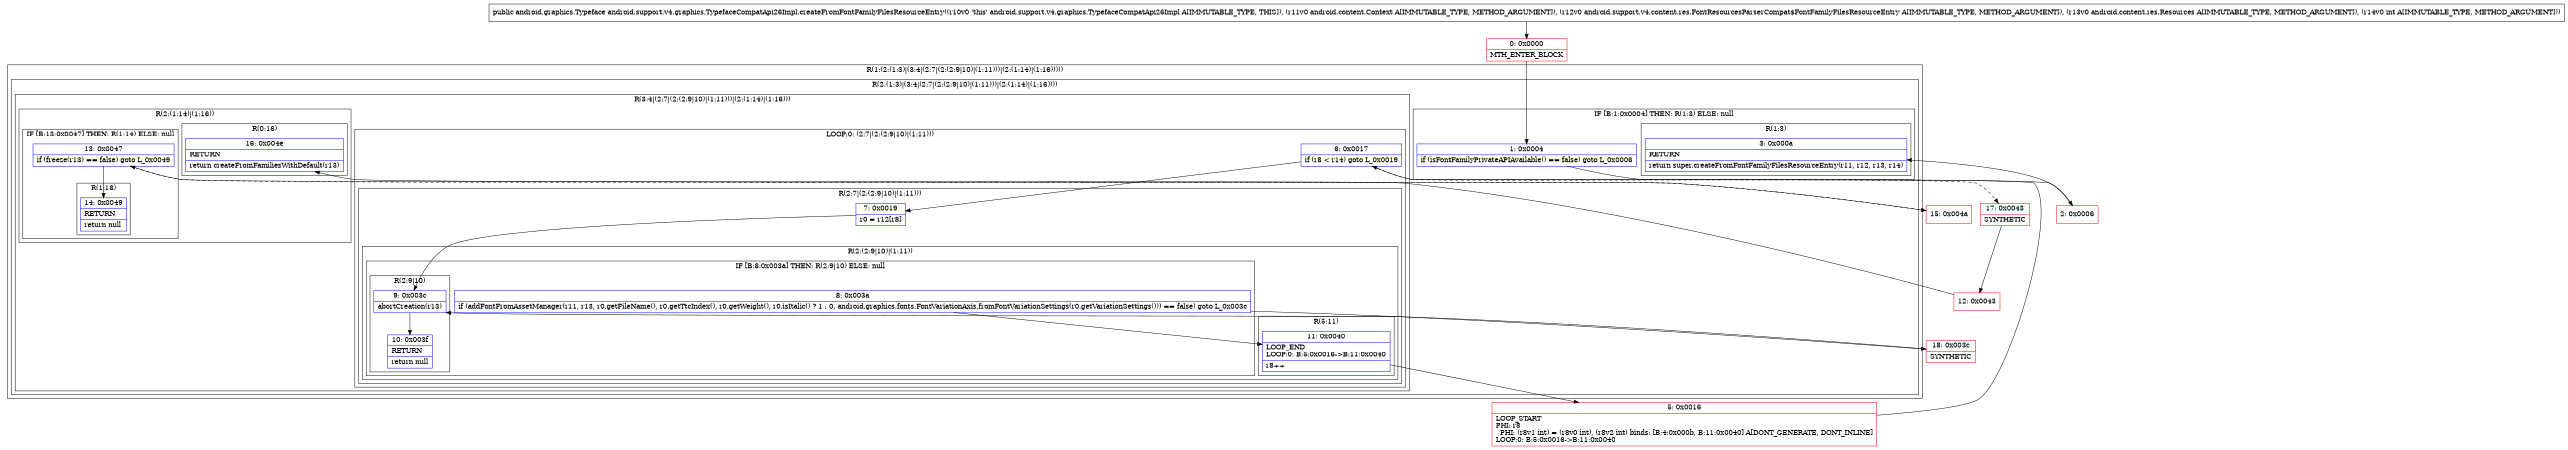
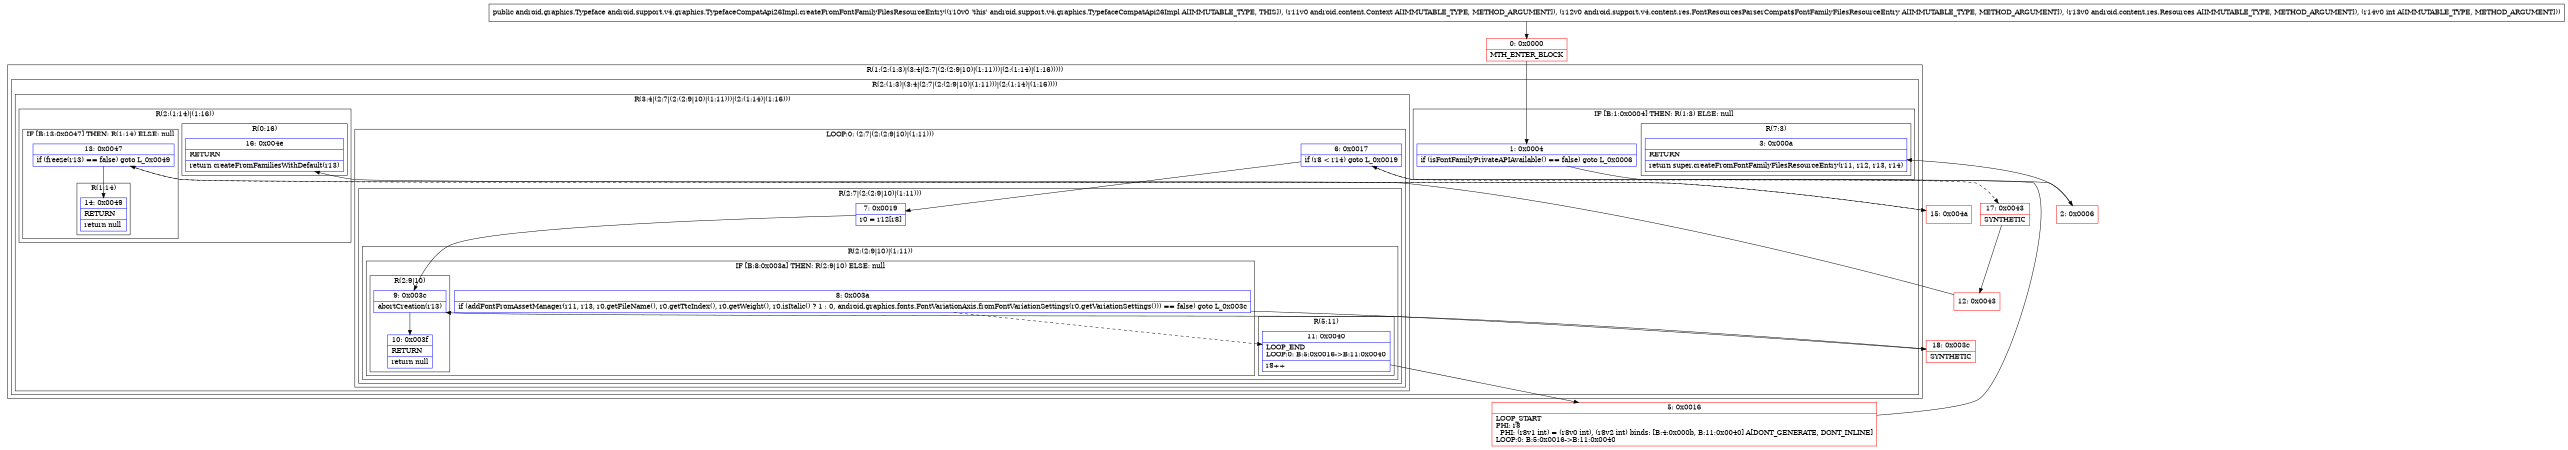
cluster "R(1:3)": label "R(1:3)" -> "R(7:3)"
cluster "R(1:18)": label "R(1:18)" -> "R(1:14)"
edge "8: 0x003a" -> "11: 0x0040": style solid -> dashed
